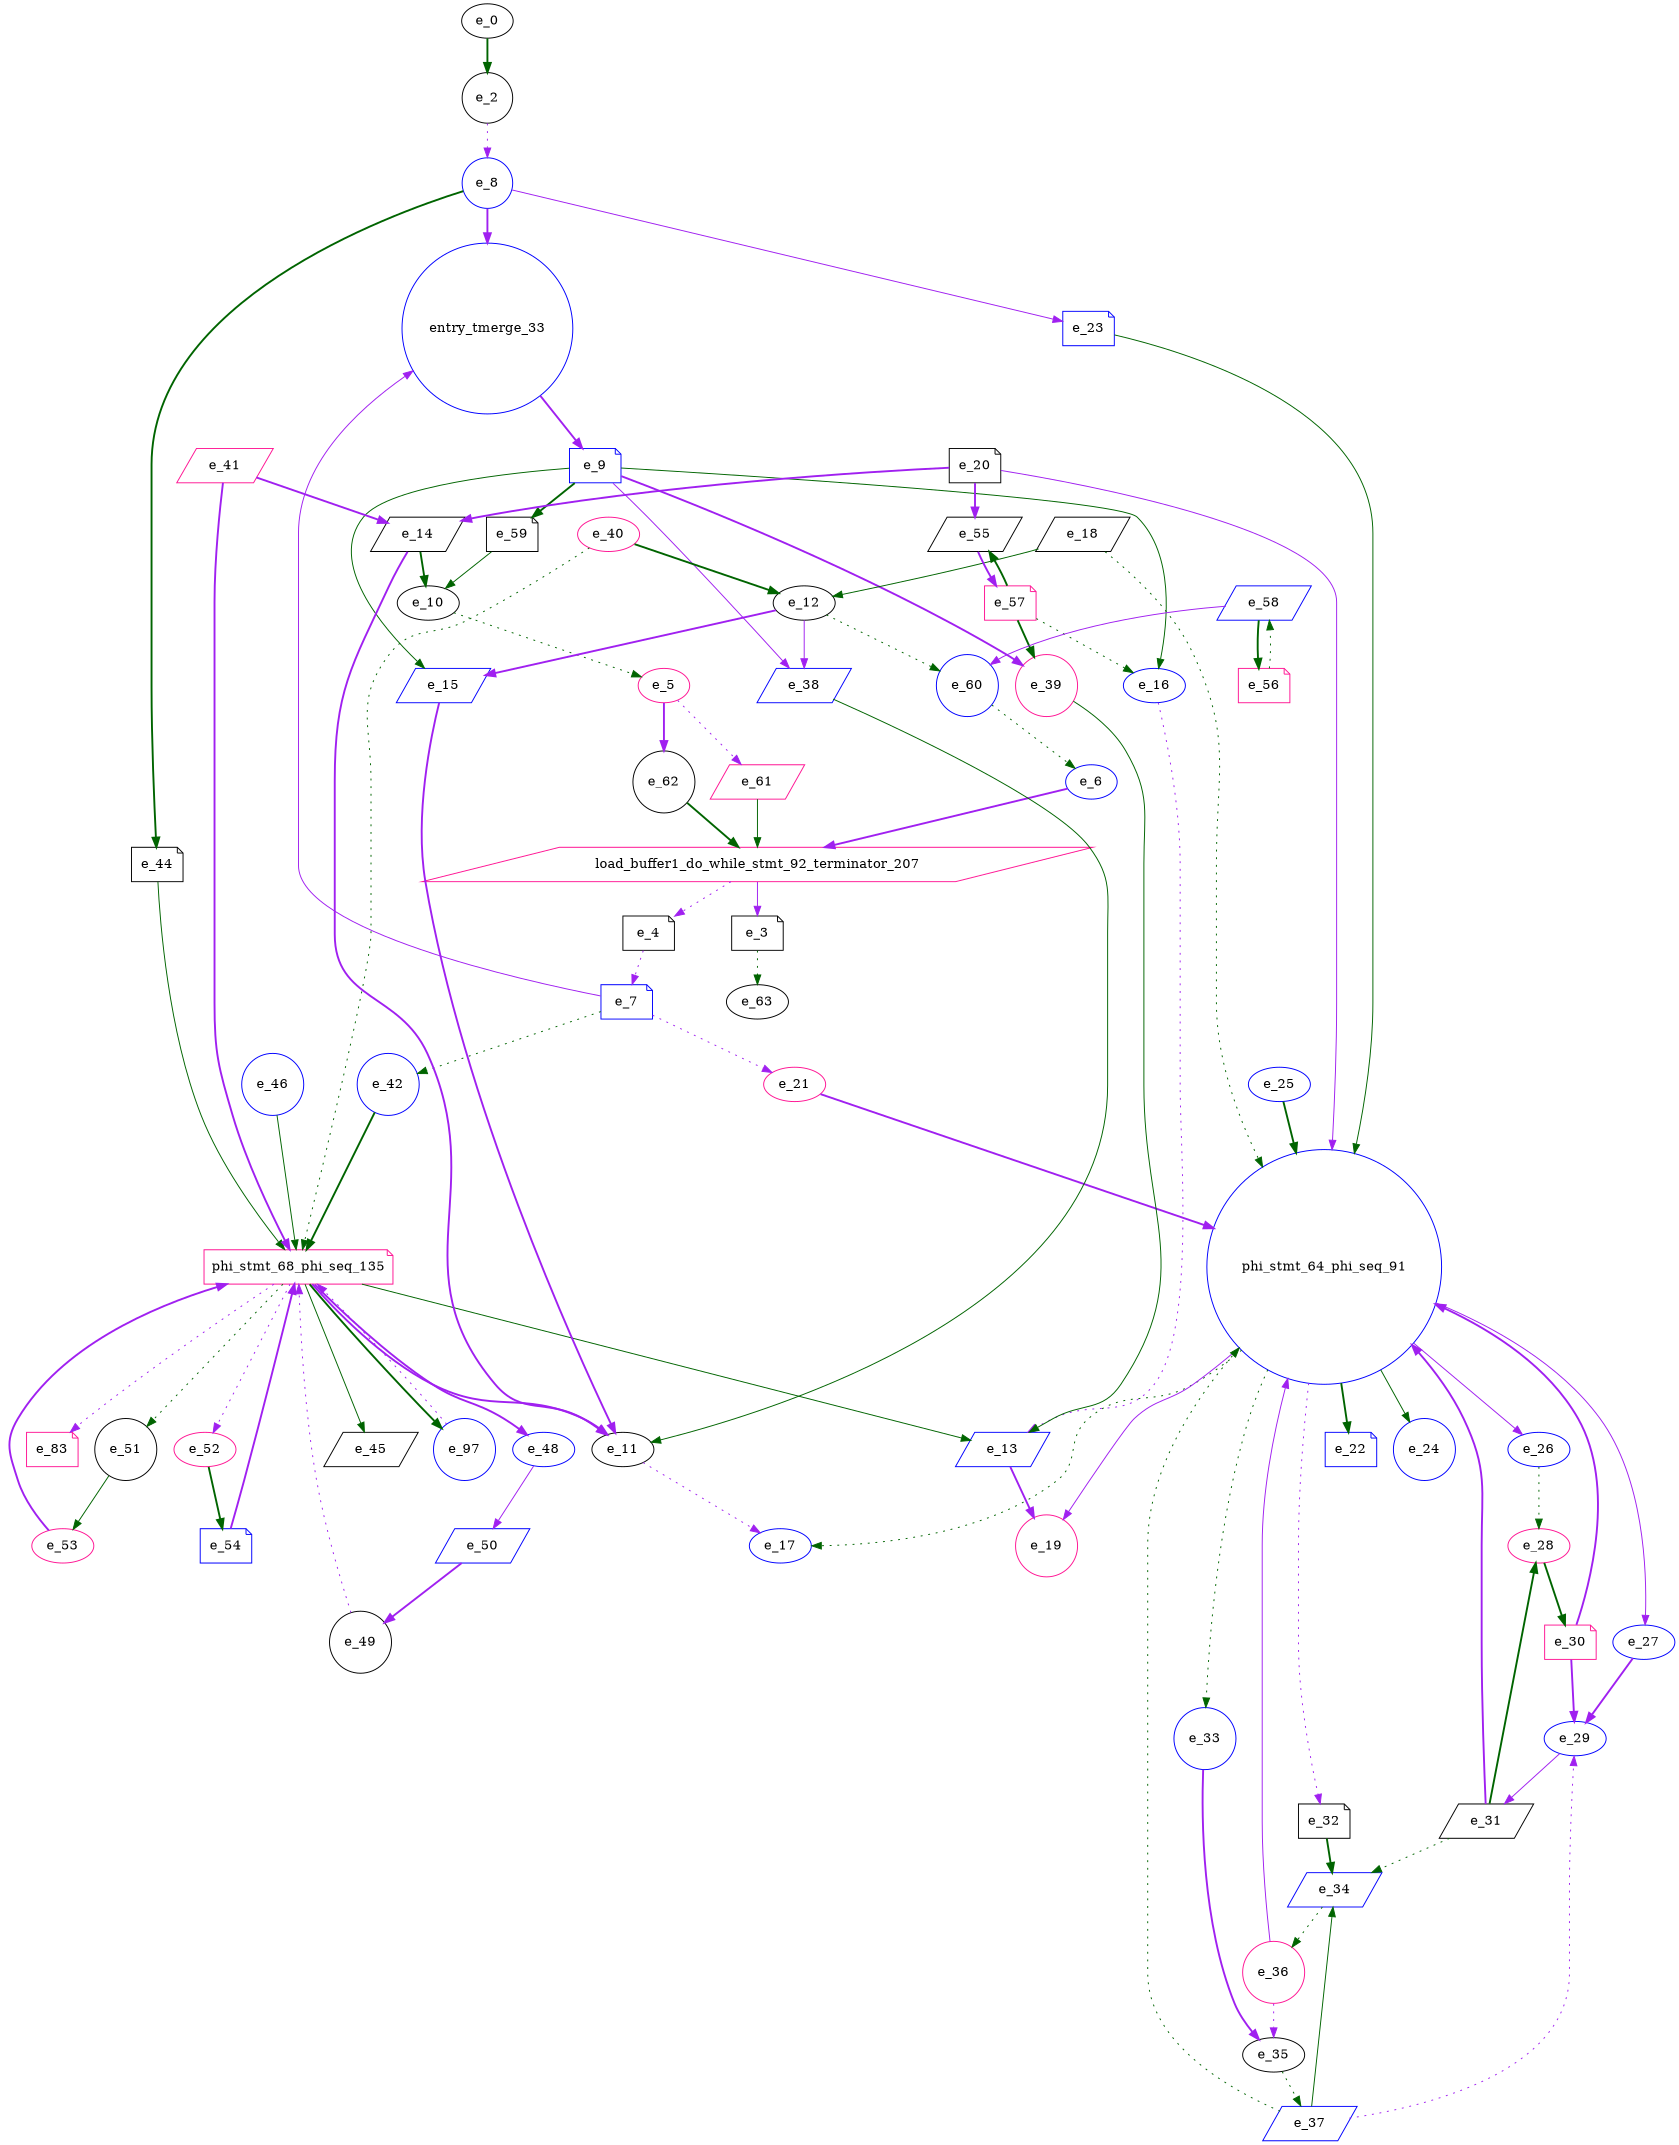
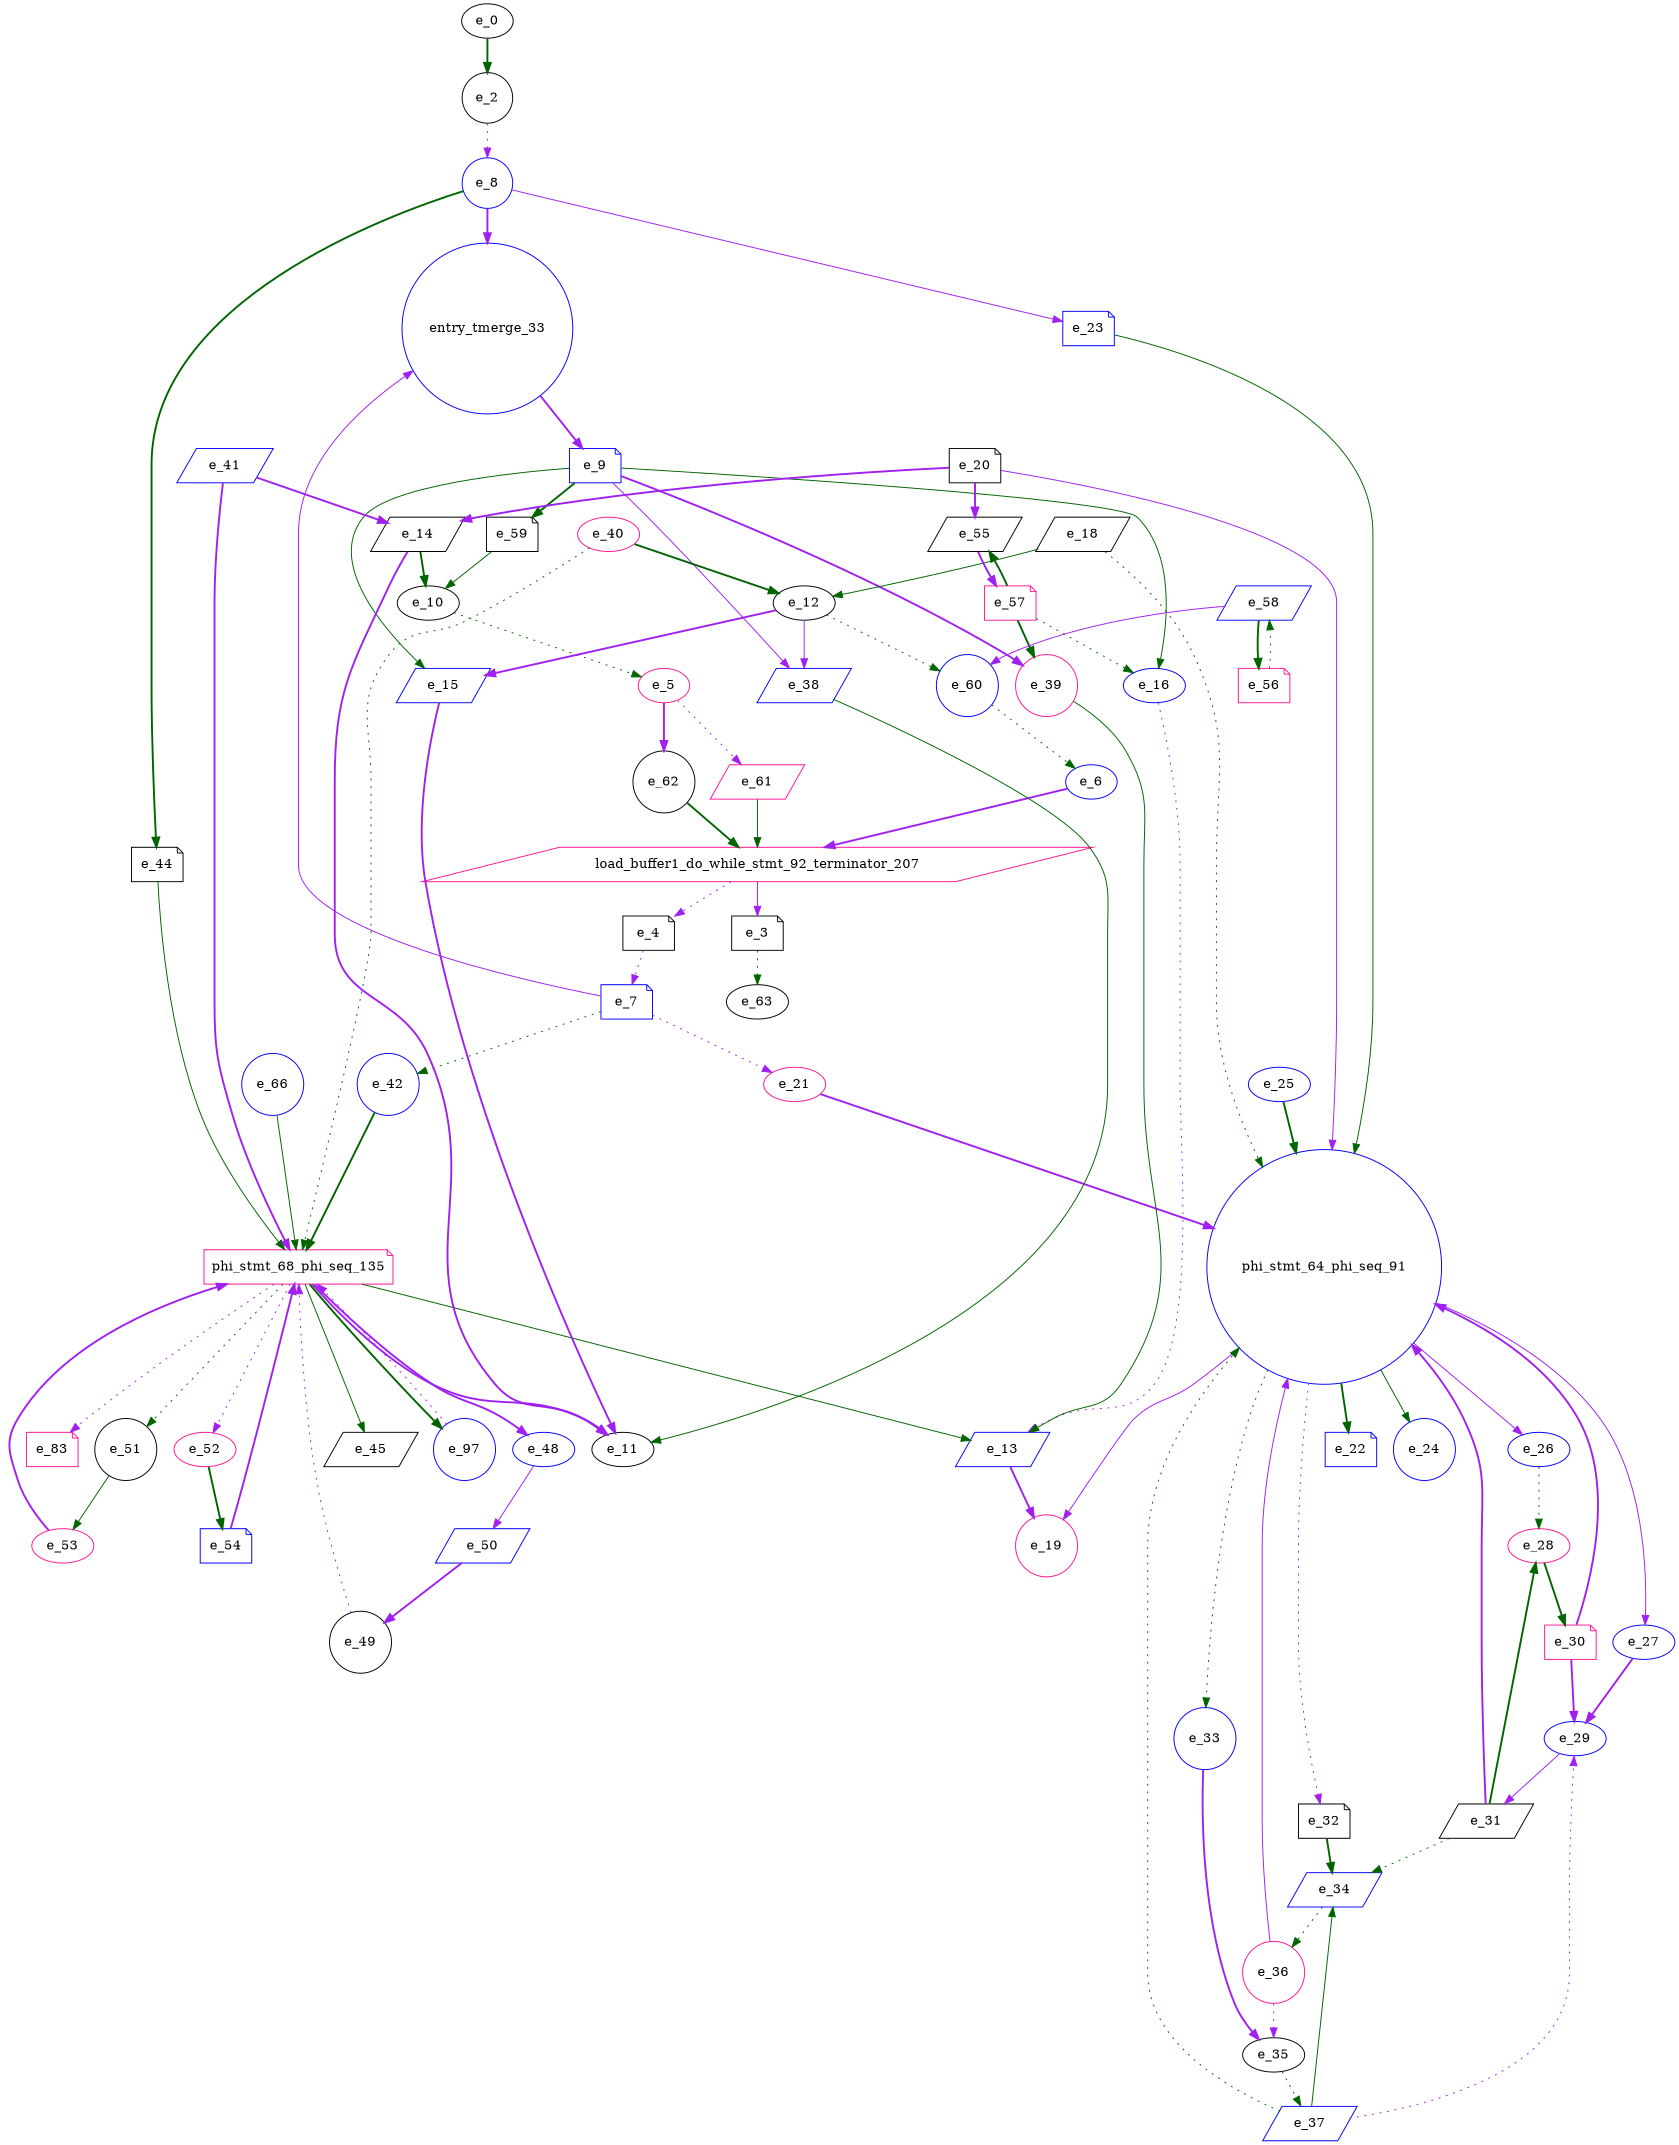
node "e_41": color deeppink -> blue
node "e_46": label "e_46" -> "e_66"
node "e_17": removed
